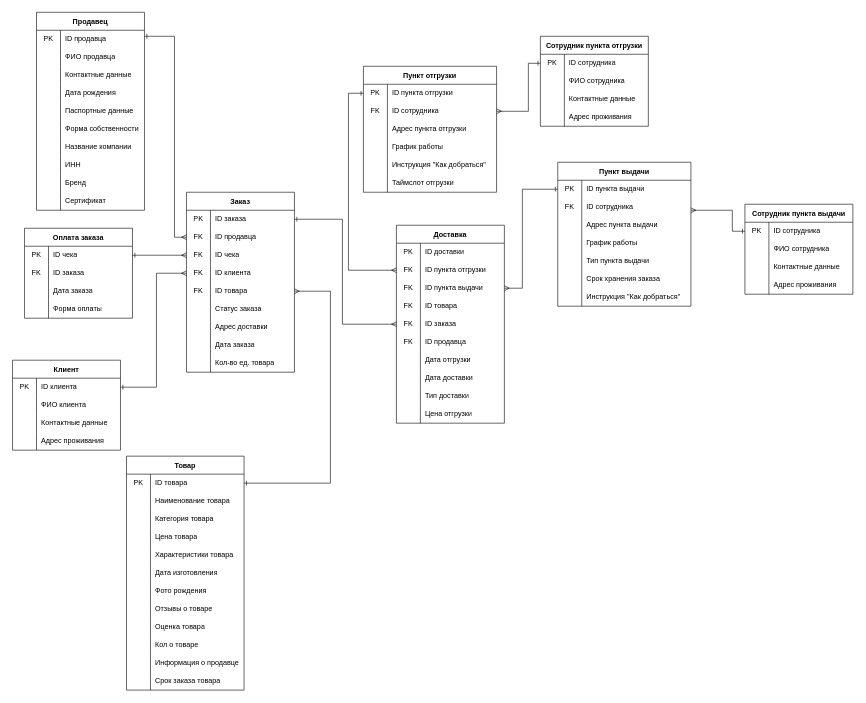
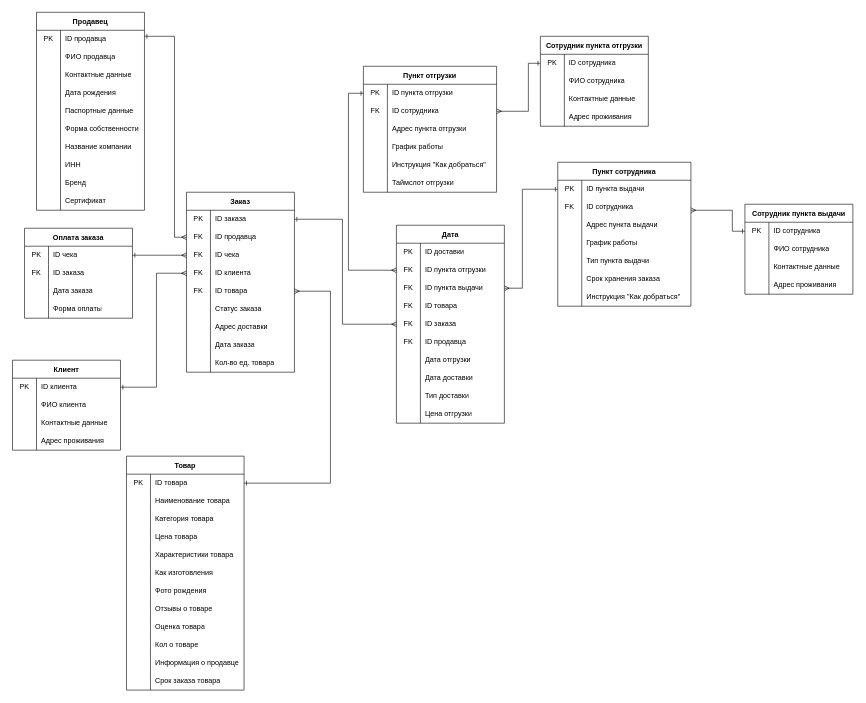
node "Пункт выдачи": label "Пункт выдачи" -> "Пункт сотрудника"
node "Доставка": label "Доставка" -> "Дата"
node "Дата изготовления": label "Дата изготовления" -> "Как изготовления"
